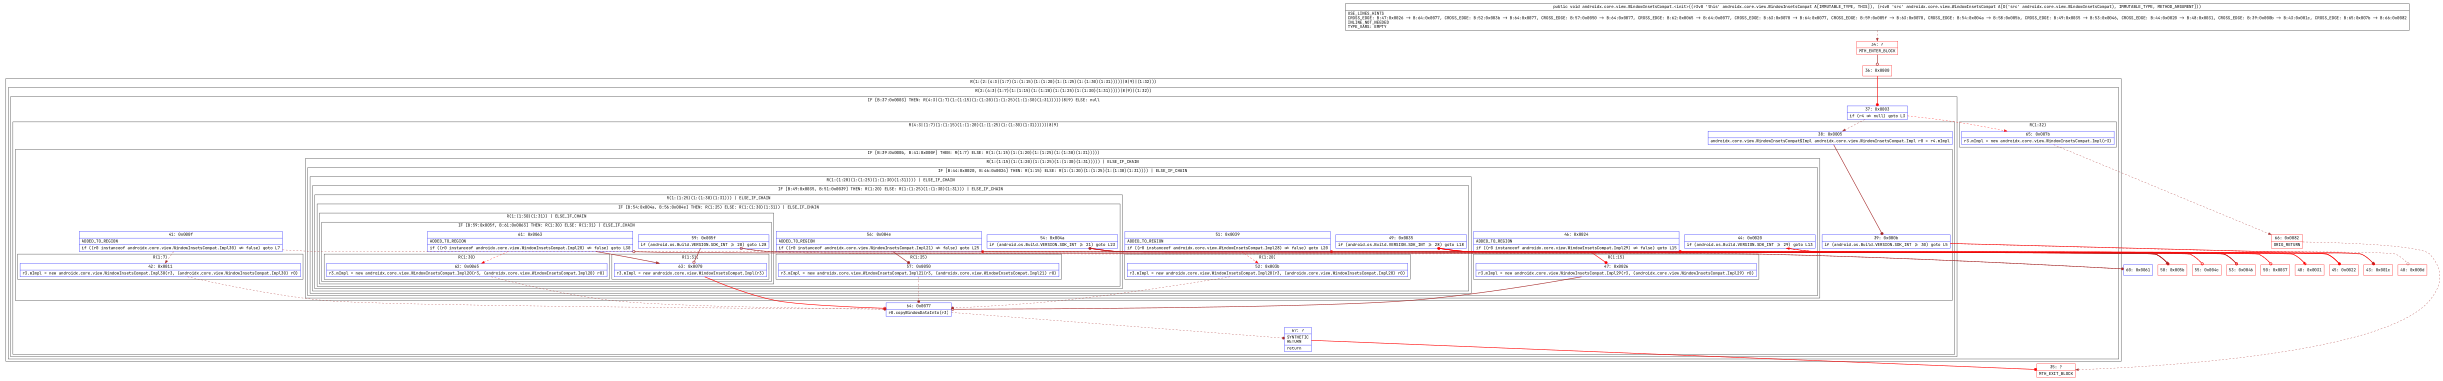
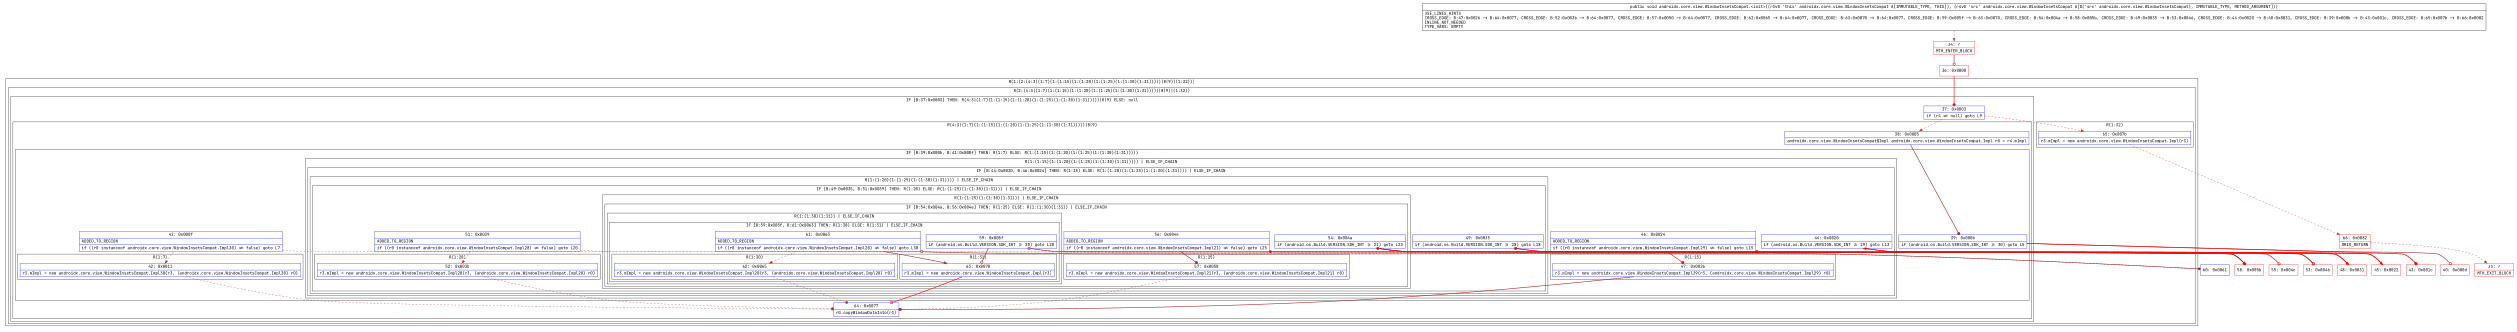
node "37: 0x0003": text "if (r4 != null) goto L3" -> "if (r4 != null) goto L9"
edge "39: 0x000b" -> "40: 0x000d": style dashed -> bold
edge "44: 0x0020" -> "48: 0x0031": style dashed -> bold
edge "44: 0x0020" -> "45: 0x0022": arrowhead dot -> normal
node "50: 0x0037": removed
node "67: ?": removed
